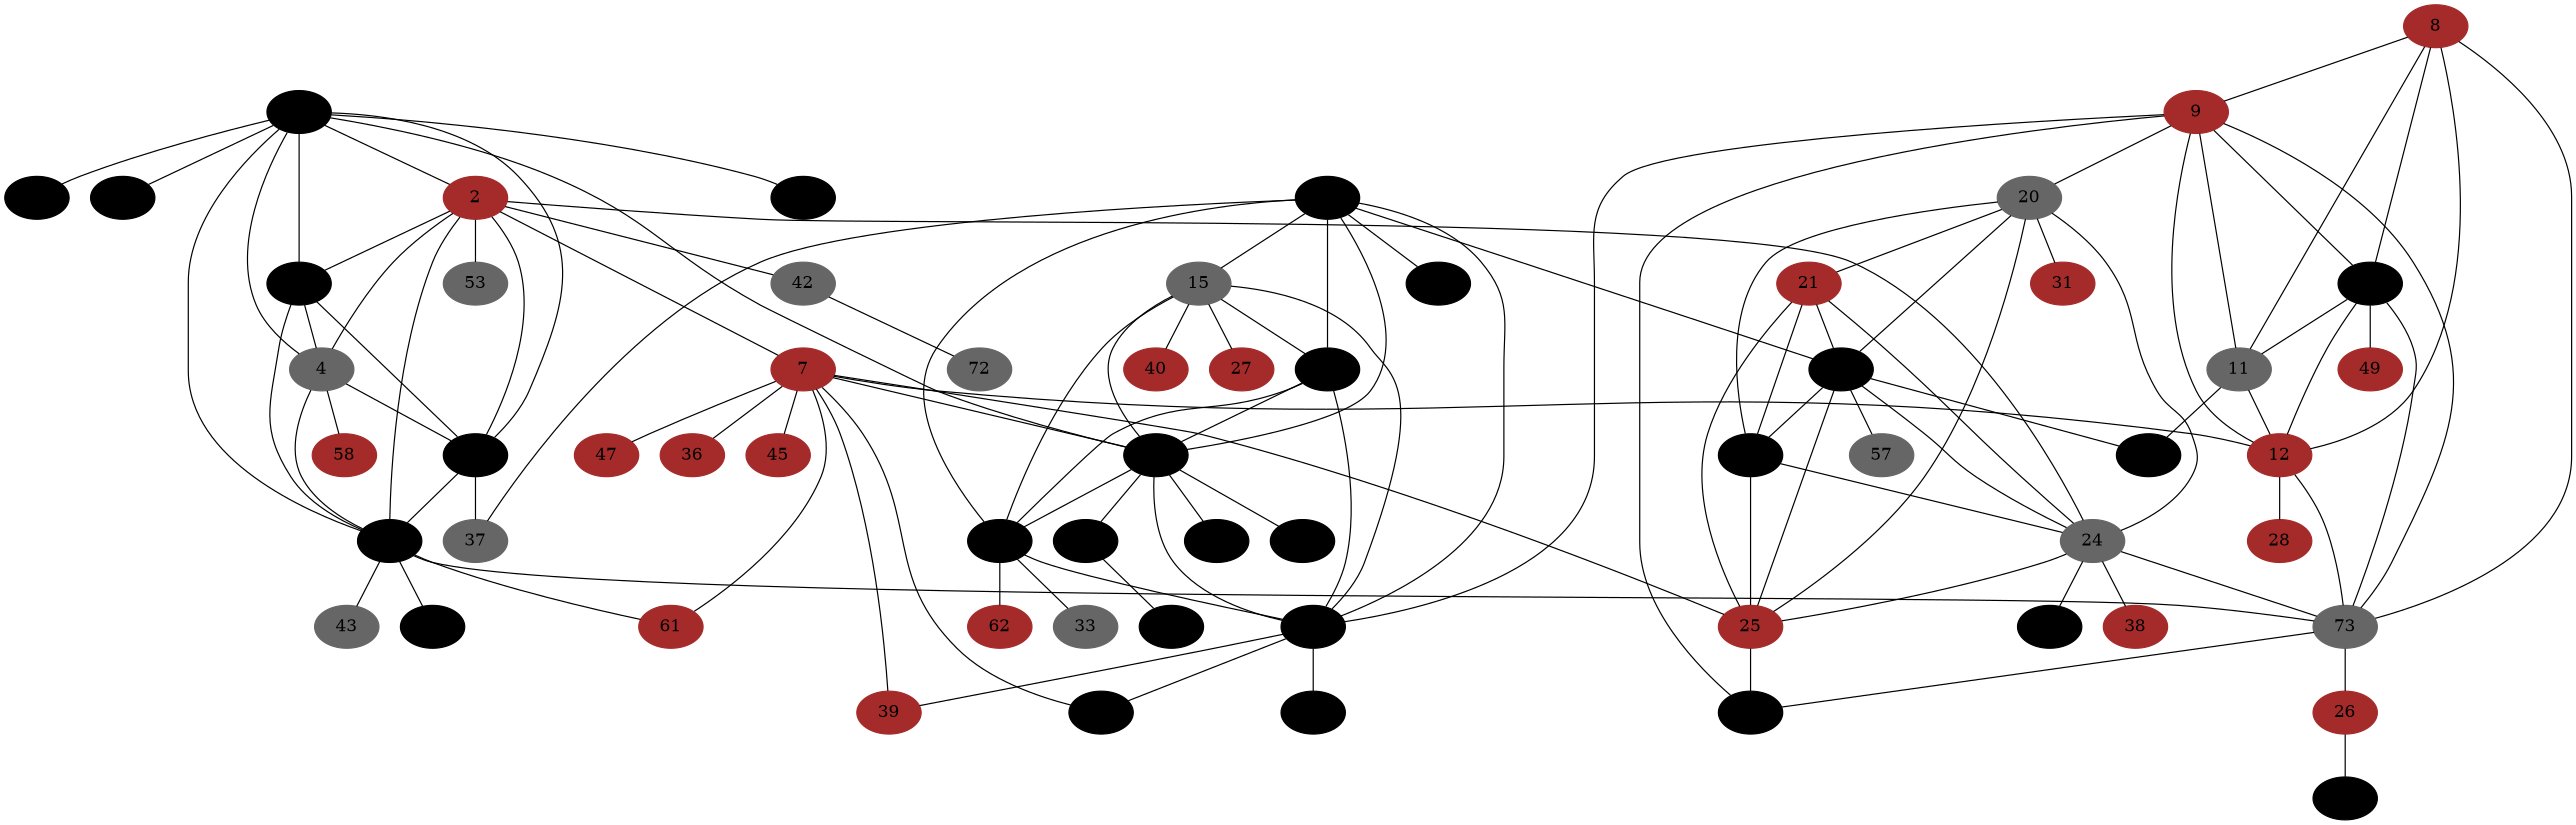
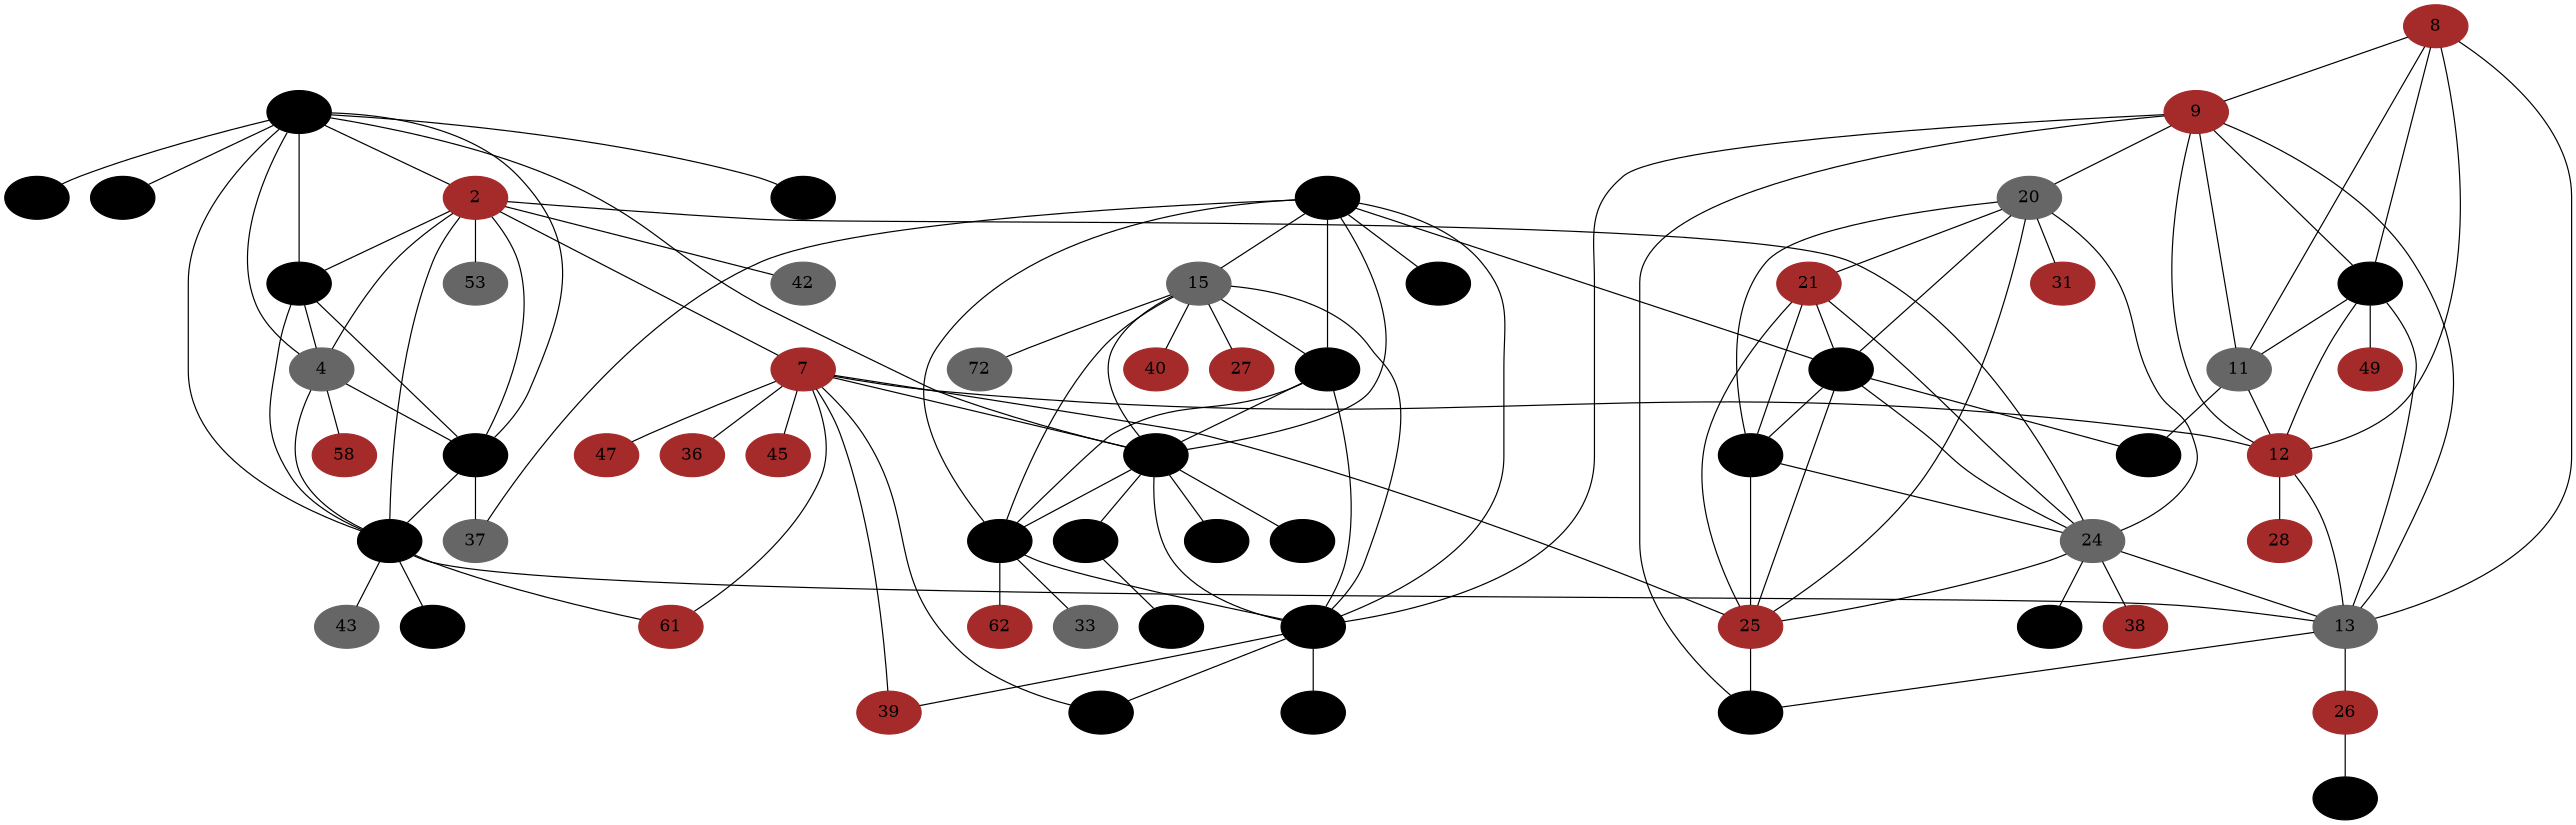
edge "42" -- "72": now "15" -- "72"
node "57": removed
node "73": label "73" -> "13"
